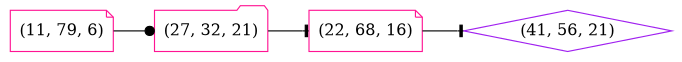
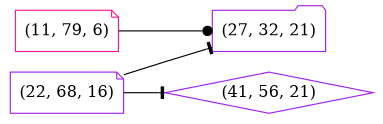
node "(27, 32, 21)": color deeppink -> purple
edge "(27, 32, 21)" -> "(22, 68, 16)": reversed
node "(22, 68, 16)": color deeppink -> purple
